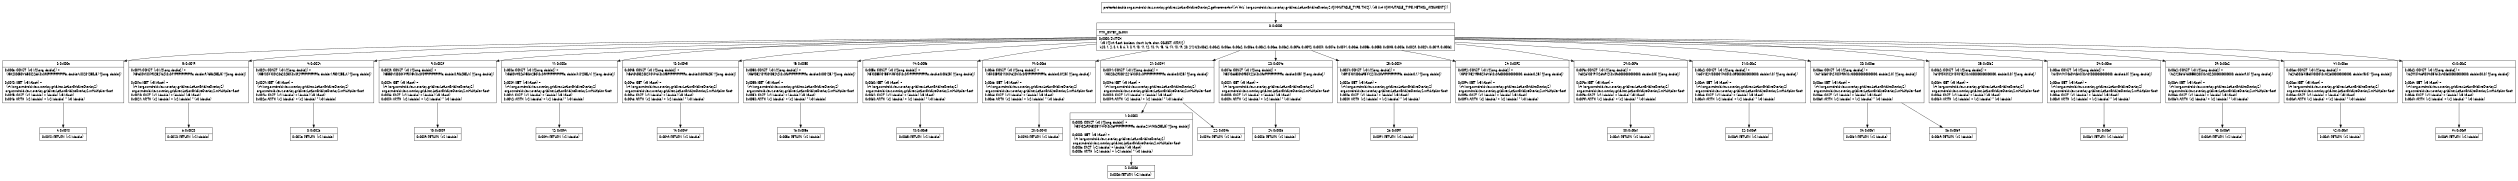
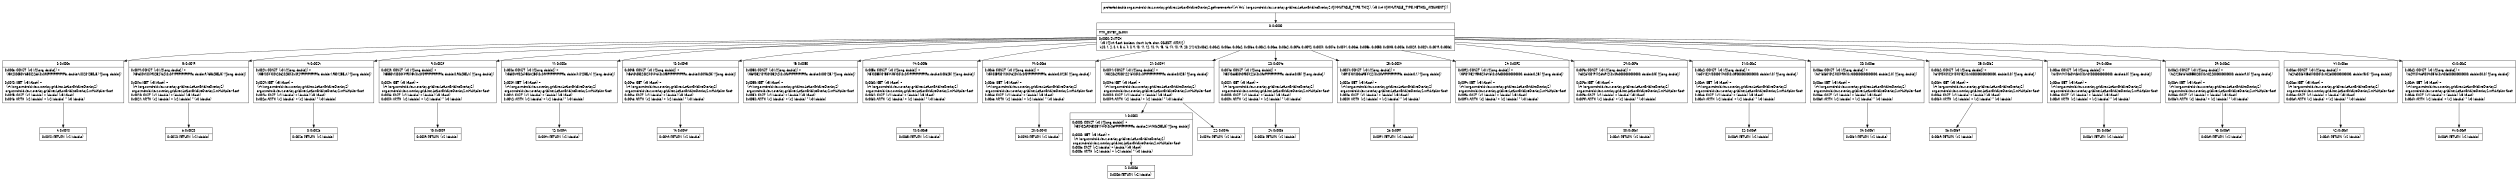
edge "0: 0x0000" -> "41: 0x00ca": removed
edge "33: 0x00aa" -> "36: 0x00b9": now "35: 0x00b2" -> "36: 0x00b9"
node "16: 0x005a": removed
